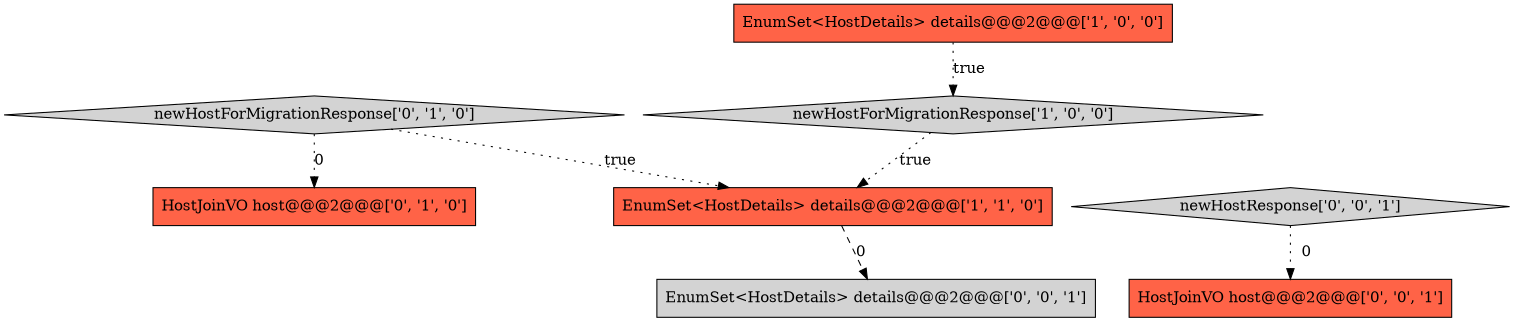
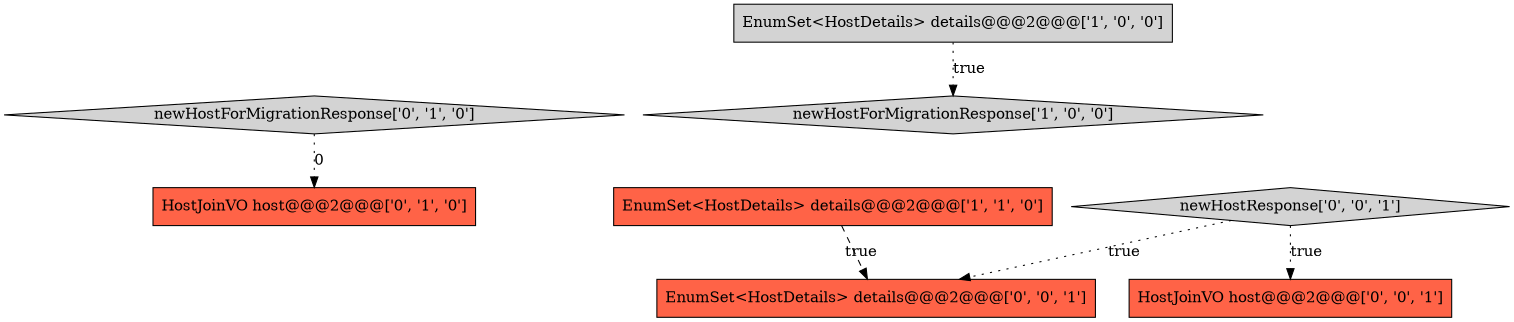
node "EnumSet<HostDetails> details@@@2@@@['1', '0', '0']": fillcolor tomato -> lightgray
edge "newHostForMigrationResponse['1', '0', '0']" -> "EnumSet<HostDetails> details@@@2@@@['1', '1', '0']": removed, label "true"
edge "newHostForMigrationResponse['0', '1', '0']" -> "EnumSet<HostDetails> details@@@2@@@['1', '1', '0']": removed, label "true"
edge "newHostResponse['0', '0', '1']" -> "EnumSet<HostDetails> details@@@2@@@['0', '0', '1']": added, label "true"
edge "EnumSet<HostDetails> details@@@2@@@['1', '1', '0']" -> "EnumSet<HostDetails> details@@@2@@@['0', '0', '1']": label "0" -> "true"
edge "newHostResponse['0', '0', '1']" -> "HostJoinVO host@@@2@@@['0', '0', '1']": label "0" -> "true"
node "EnumSet<HostDetails> details@@@2@@@['0', '0', '1']": fillcolor lightgray -> tomato
